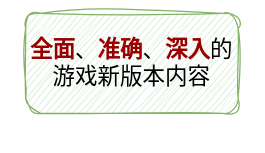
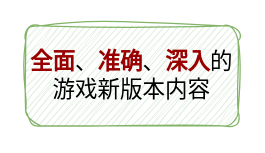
node "全面、准确、深入的游戏新版本内容": moved (132, 63) -> (132, 76)
